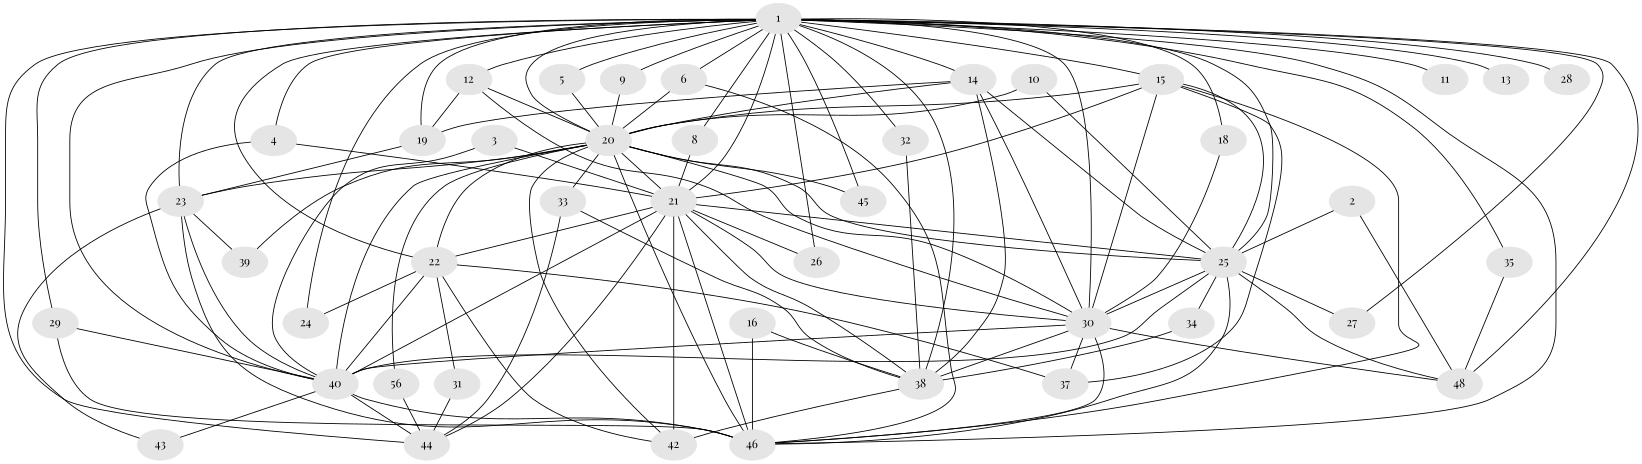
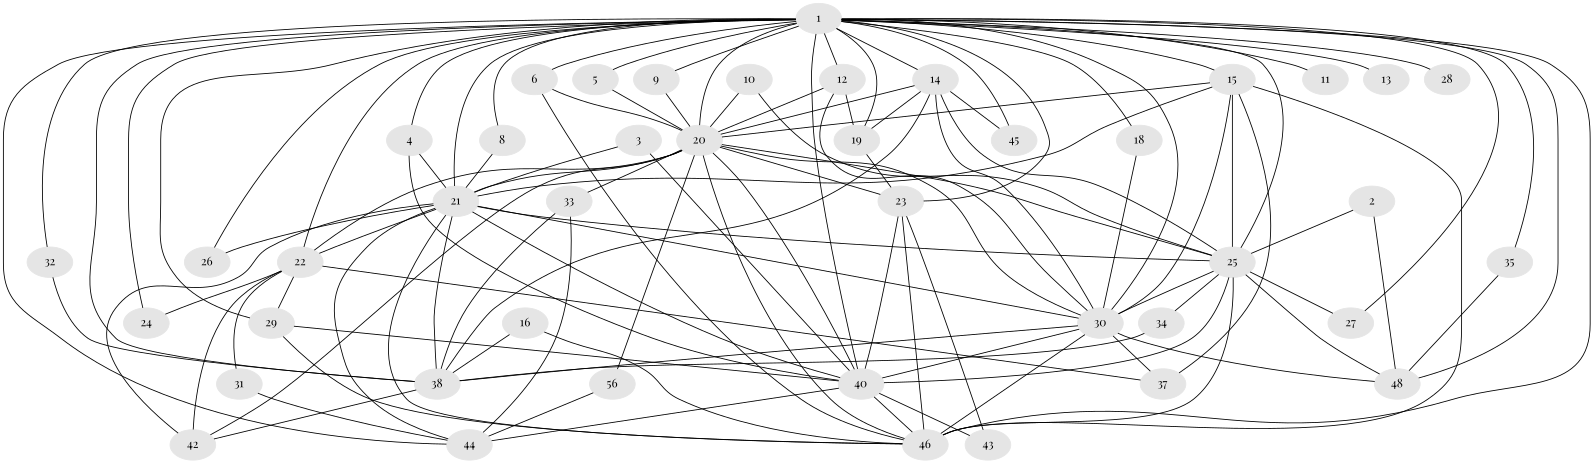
edge "20" -- "45": now "14" -- "45"
node "39": removed
edge "22" -- "40": now "22" -- "29"
